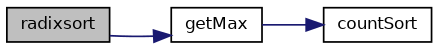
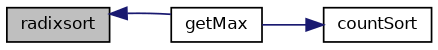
edge "radixsort" -> "getMax": reversed
